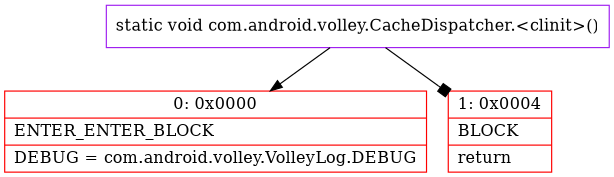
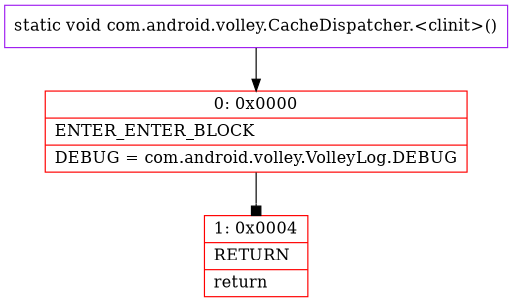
edge "static void com.android.volley.CacheDispatcher.<clinit>()" -> "1: 0x0004": now "0: 0x0000" -> "1: 0x0004"
node "1: 0x0004": text "BLOCK" -> "RETURN"
